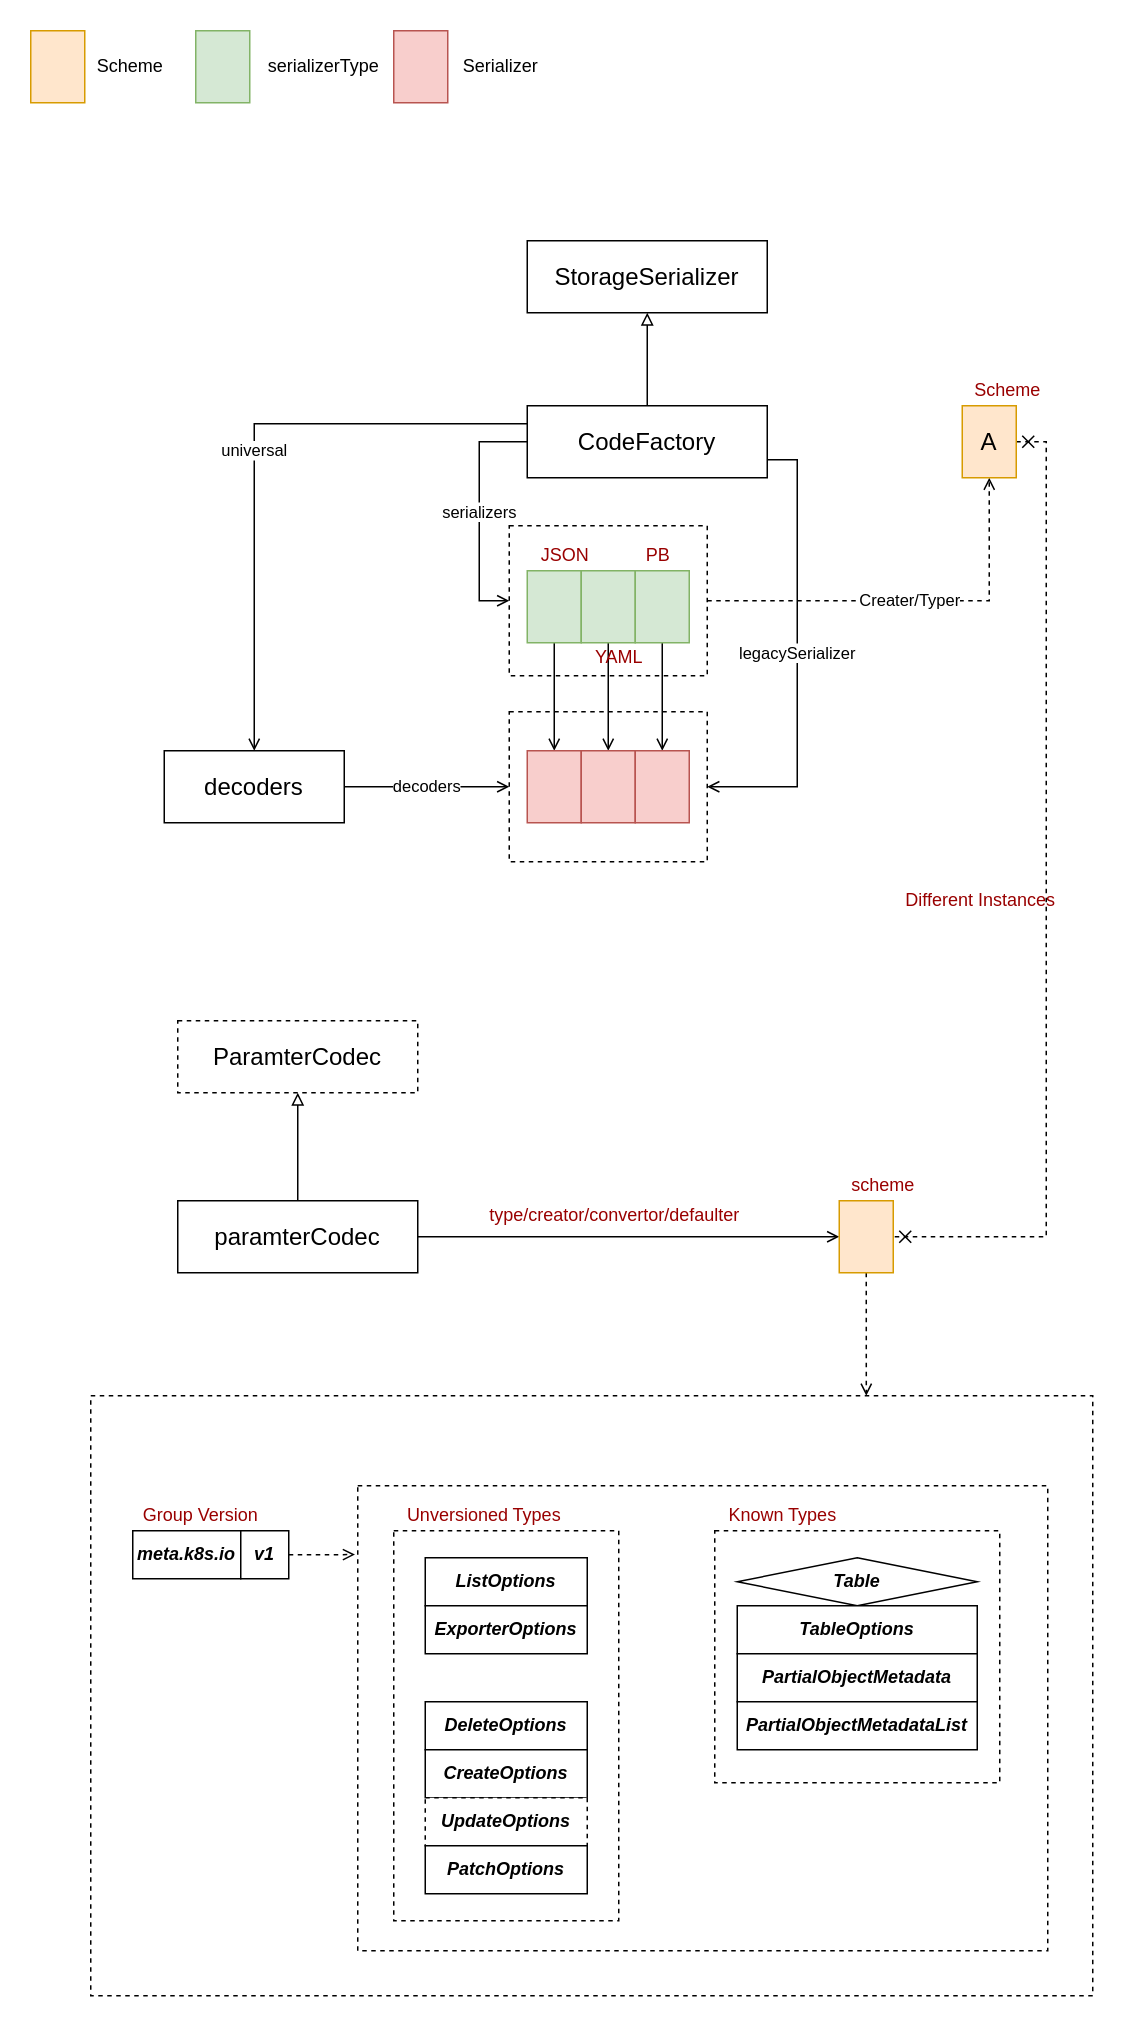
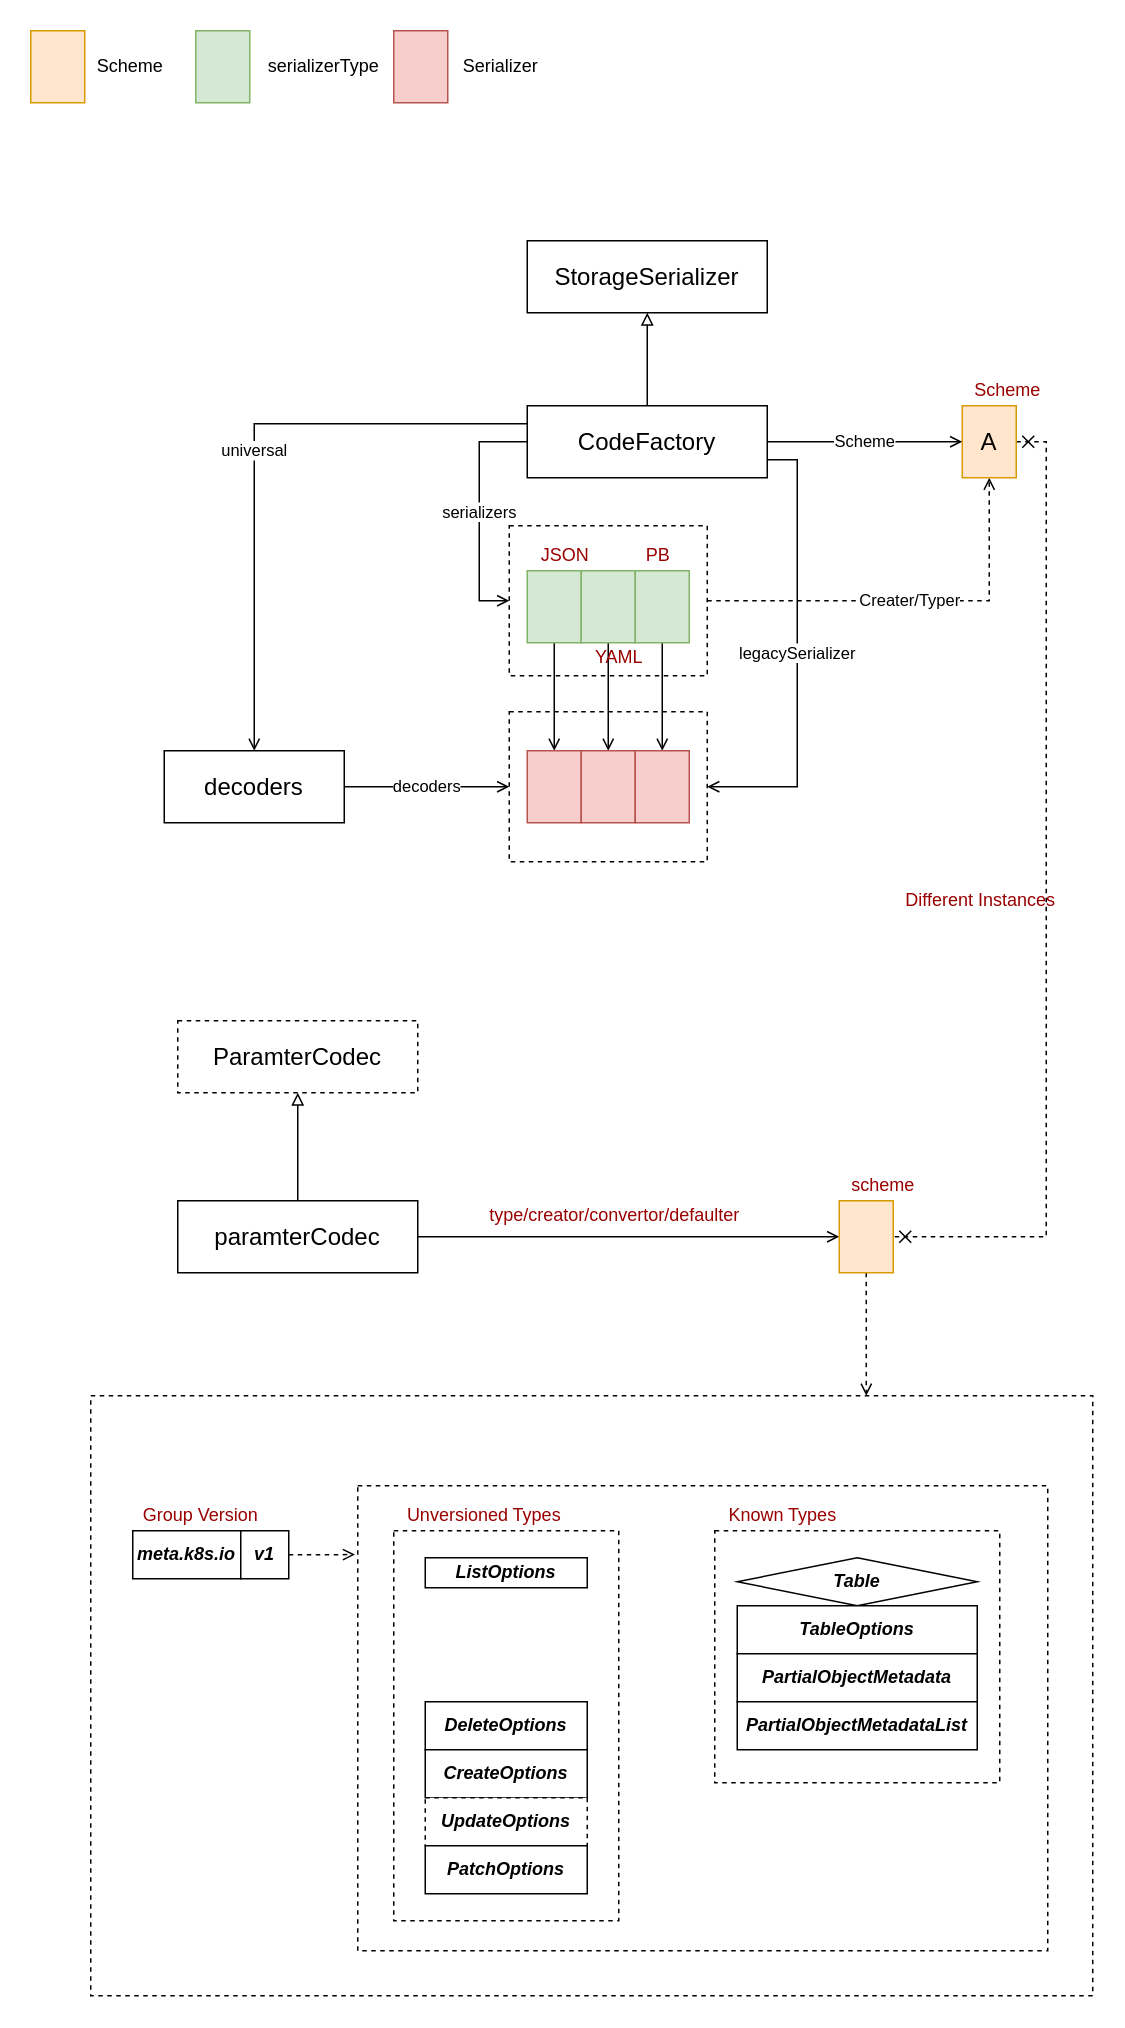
edge "CodeFactory" -> "A": added, label "Scheme"
node "ListOptions": size 162x48 -> 162x30
node "ExporterOptions": removed
